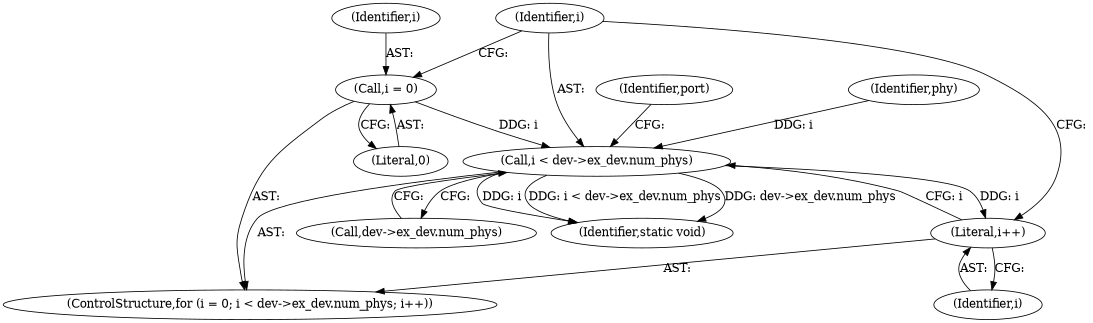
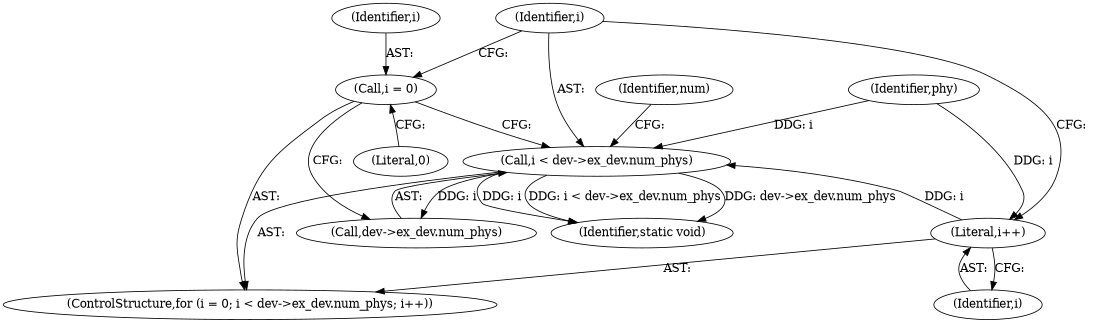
node "(Identifier,port)": label "(Identifier,port)" -> "(Identifier,num)"
edge "(Call,i = 0)" -> "(Literal,0)": now "(Call,i = 0)" -> "(Call,dev->ex_dev.num_phys)"
edge "(Literal,0)" -> "(Call,i = 0)": label "AST: " -> "CFG: "
edge "(Call,i = 0)" -> "(Call,i < dev->ex_dev.num_phys)": label "DDG: i" -> "CFG: "
edge "(Call,i < dev->ex_dev.num_phys)" -> "(Literal,i++)": now "(Identifier,phy)" -> "(Literal,i++)"
edge "(Call,dev->ex_dev.num_phys)" -> "(Call,i < dev->ex_dev.num_phys)": label "CFG: " -> "AST: "
edge "(Call,i < dev->ex_dev.num_phys)" -> "(Call,dev->ex_dev.num_phys)": label "CFG: " -> "DDG: i"
edge "(Literal,i++)" -> "(Call,i < dev->ex_dev.num_phys)": label "CFG: i" -> "DDG: i"
